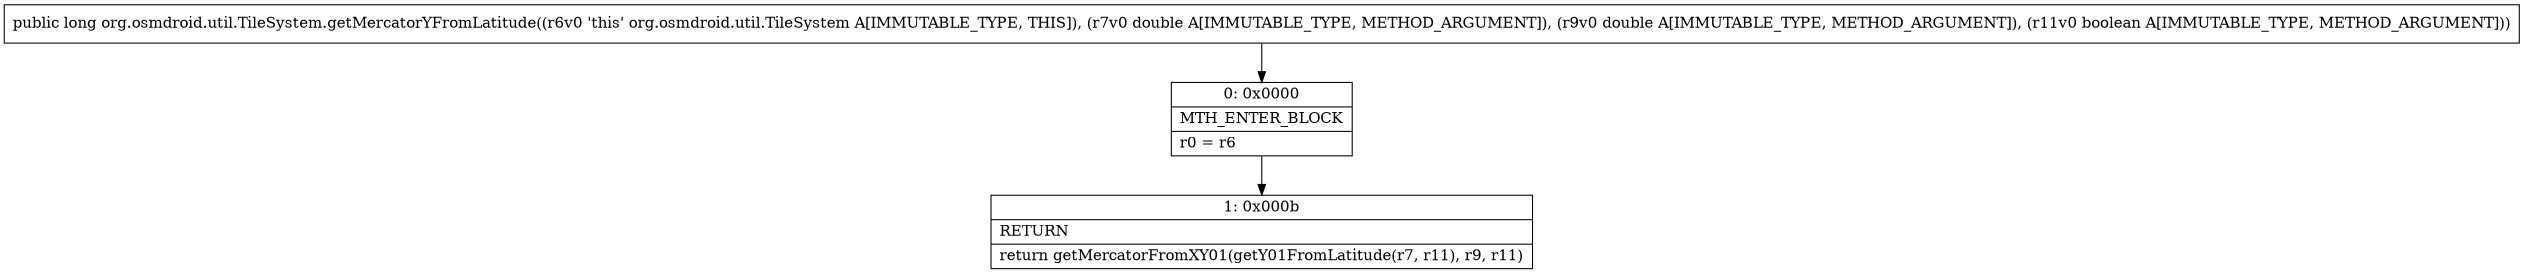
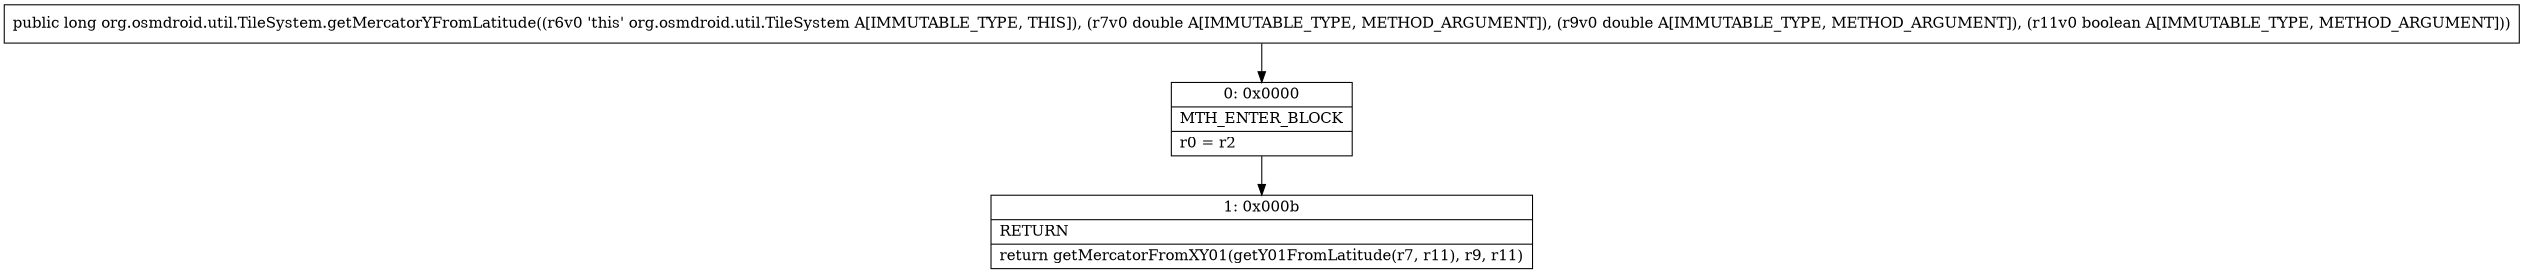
node "0: 0x0000": text "r0 = r6" -> "r0 = r2"
